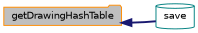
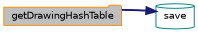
edge "save" -> "getDrawingHashTable": reversed
